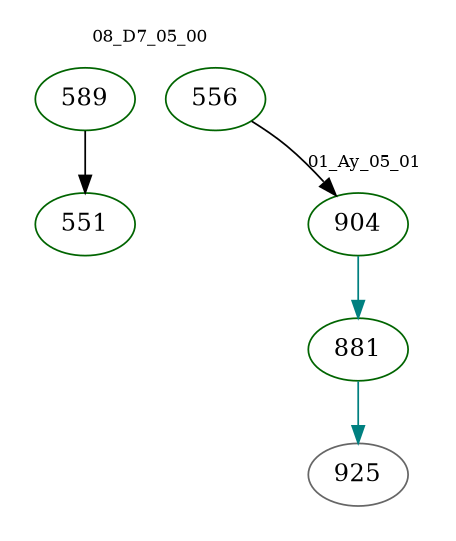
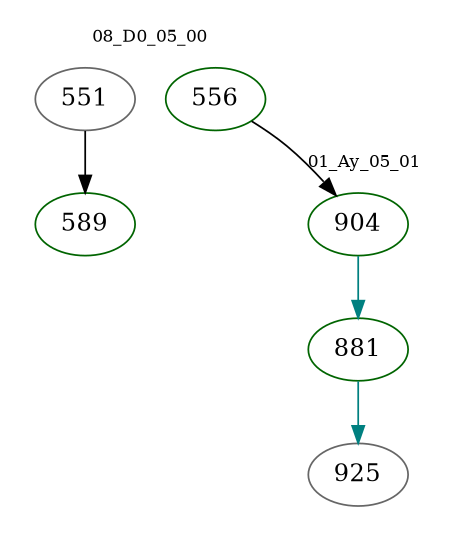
cluster "08_D7_05_00": label "08_D7_05_00" -> "08_D0_05_00"
edge "589" -> "551": reversed
node "551": color darkgreen -> gray40
